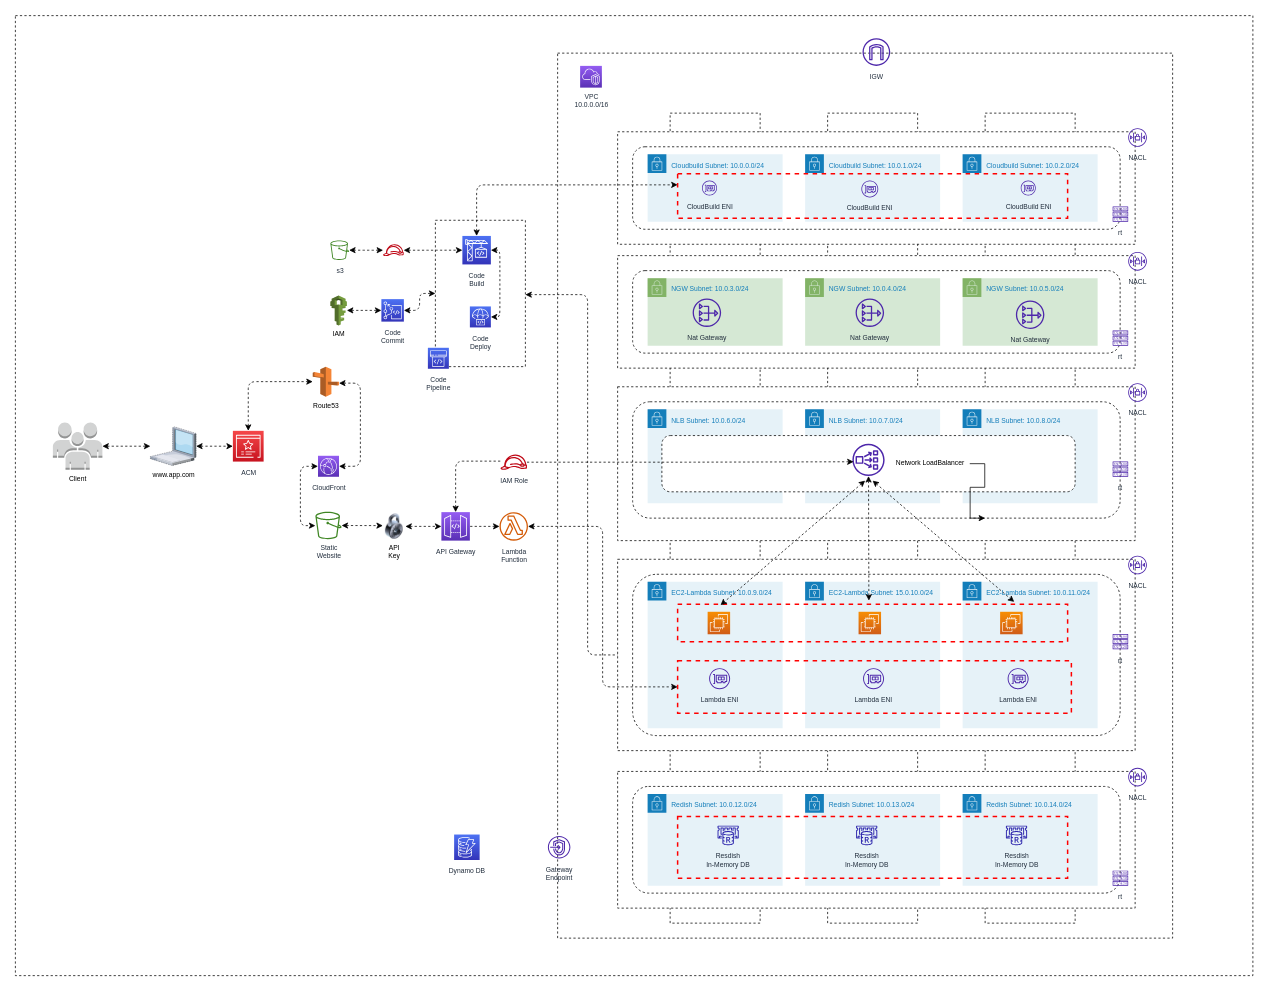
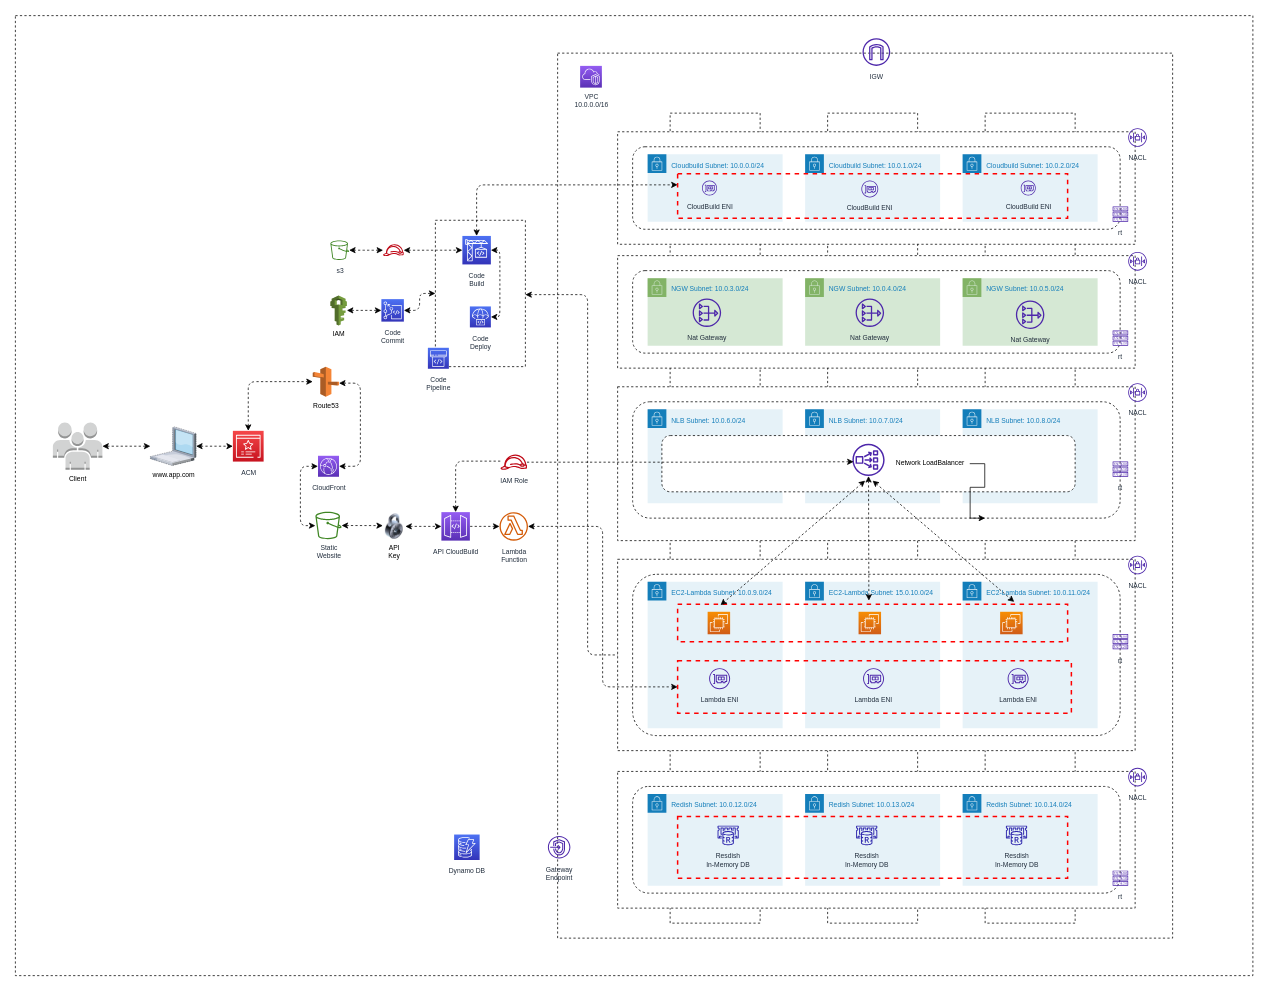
node "API Gateway": label "API Gateway" -> "API CloudBuild"
